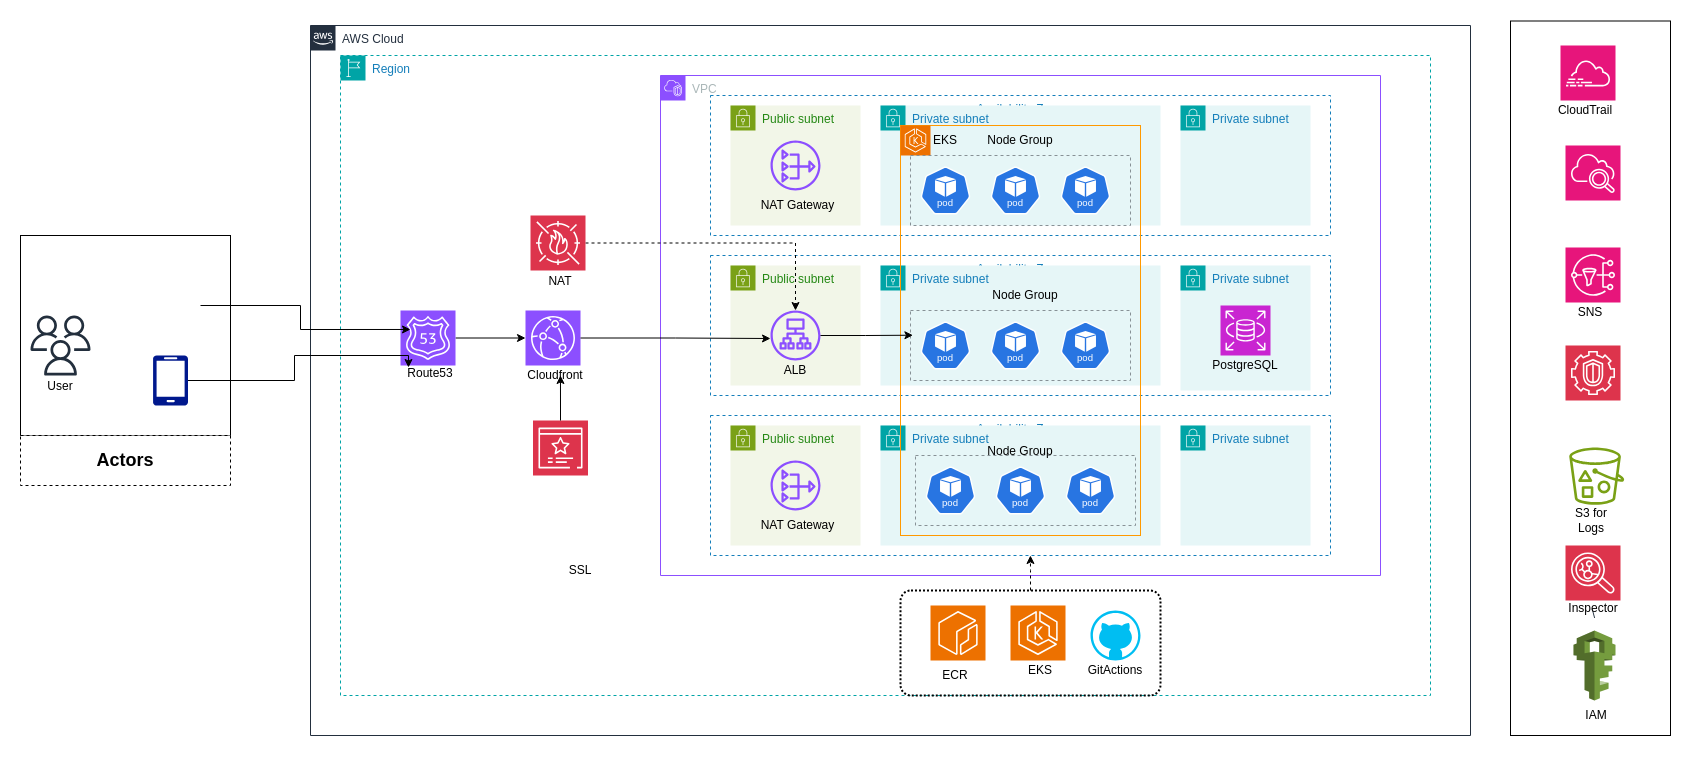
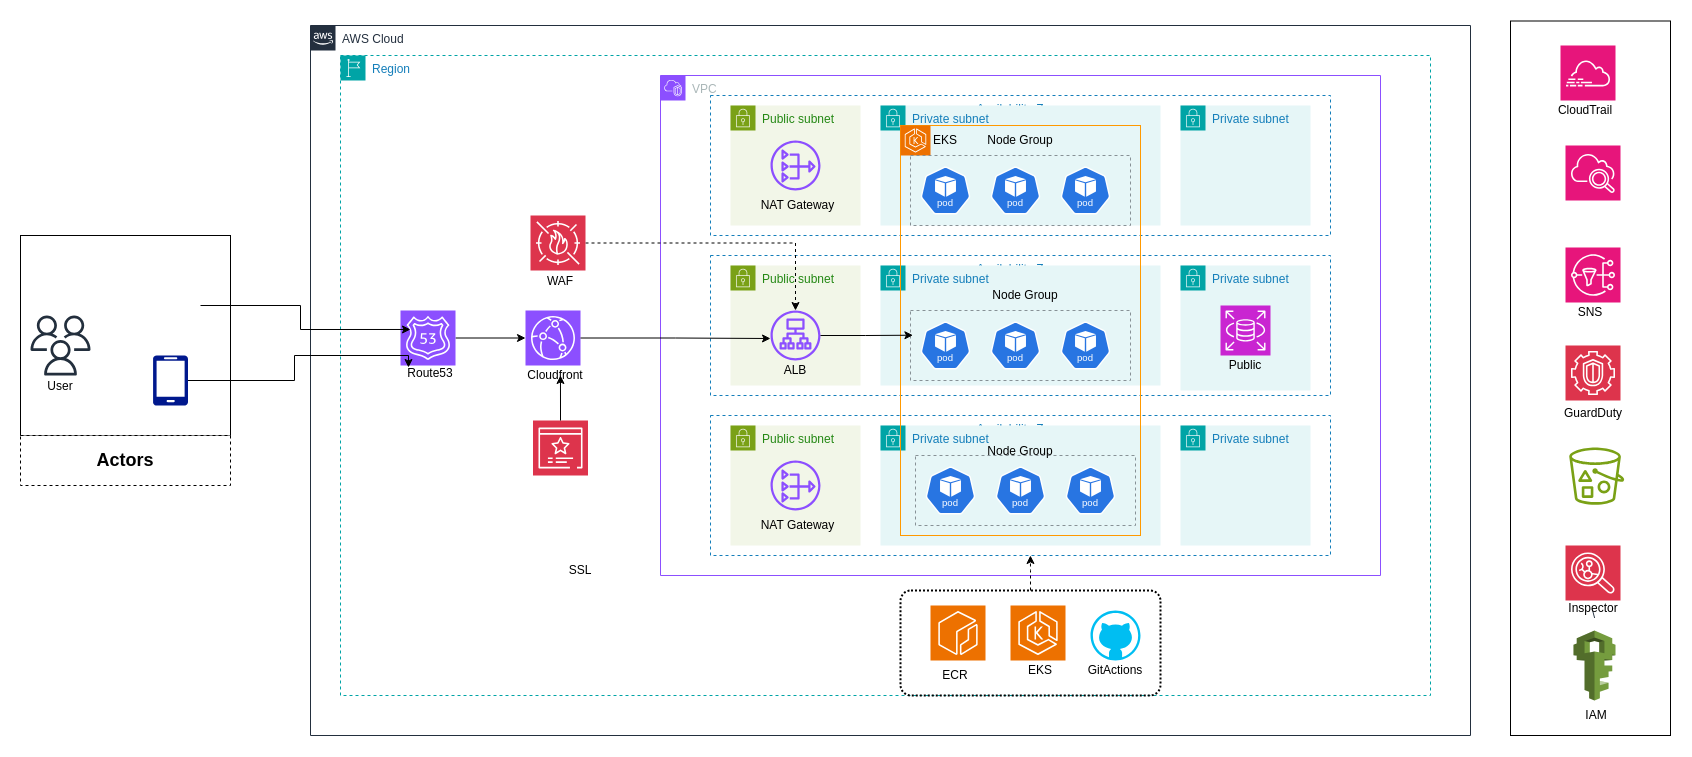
node "NAT": label "NAT" -> "WAF"
node "PostgreSQL": label "PostgreSQL" -> "Public"
node "GuardDuty": added
node "S3 for Logs": removed
